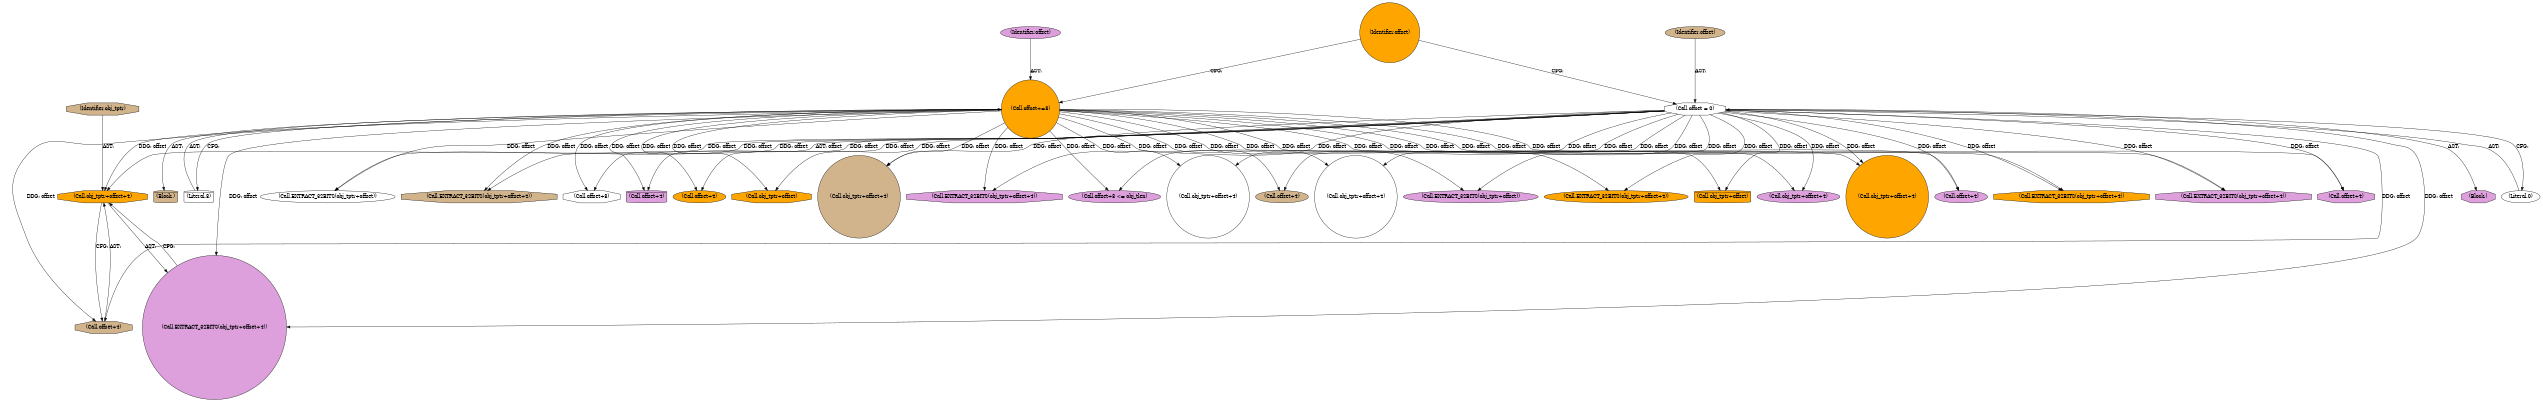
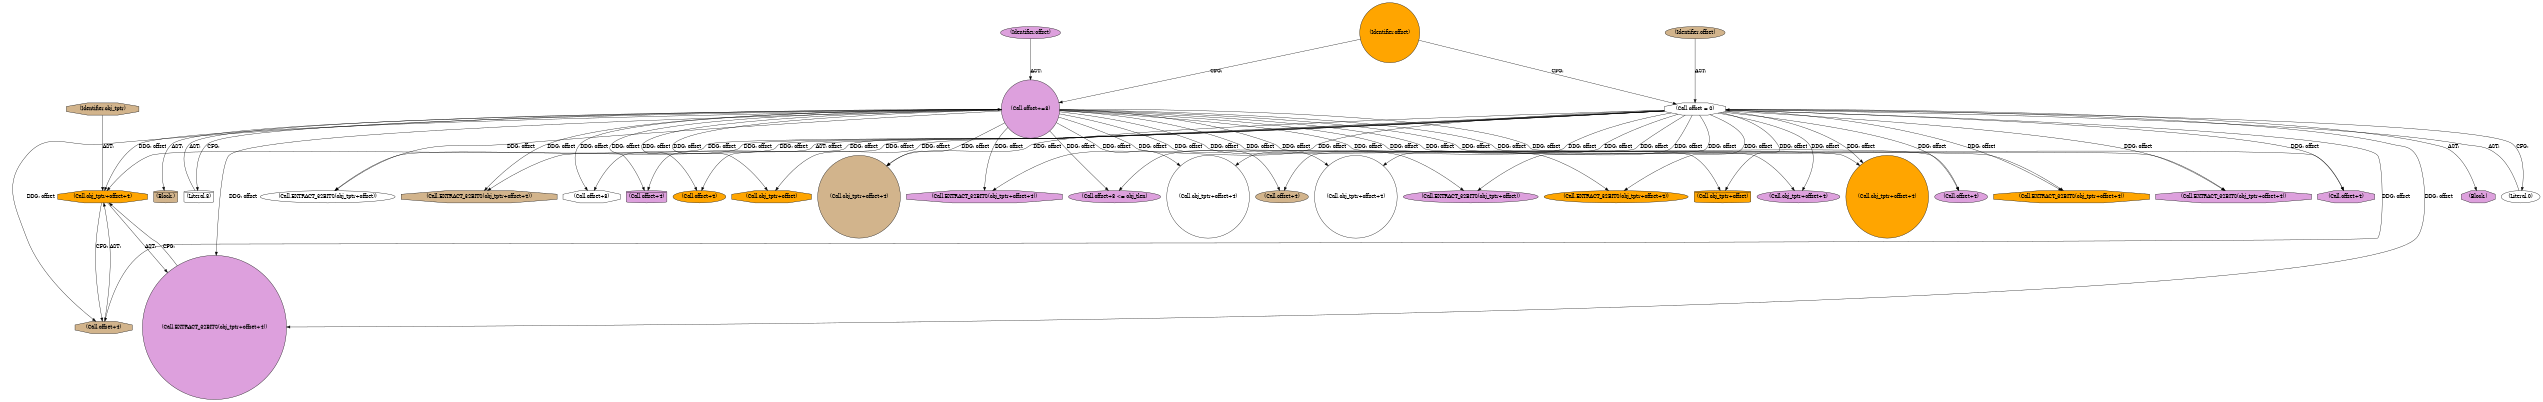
node "(Call,offset+=8)": fillcolor orange -> plum
